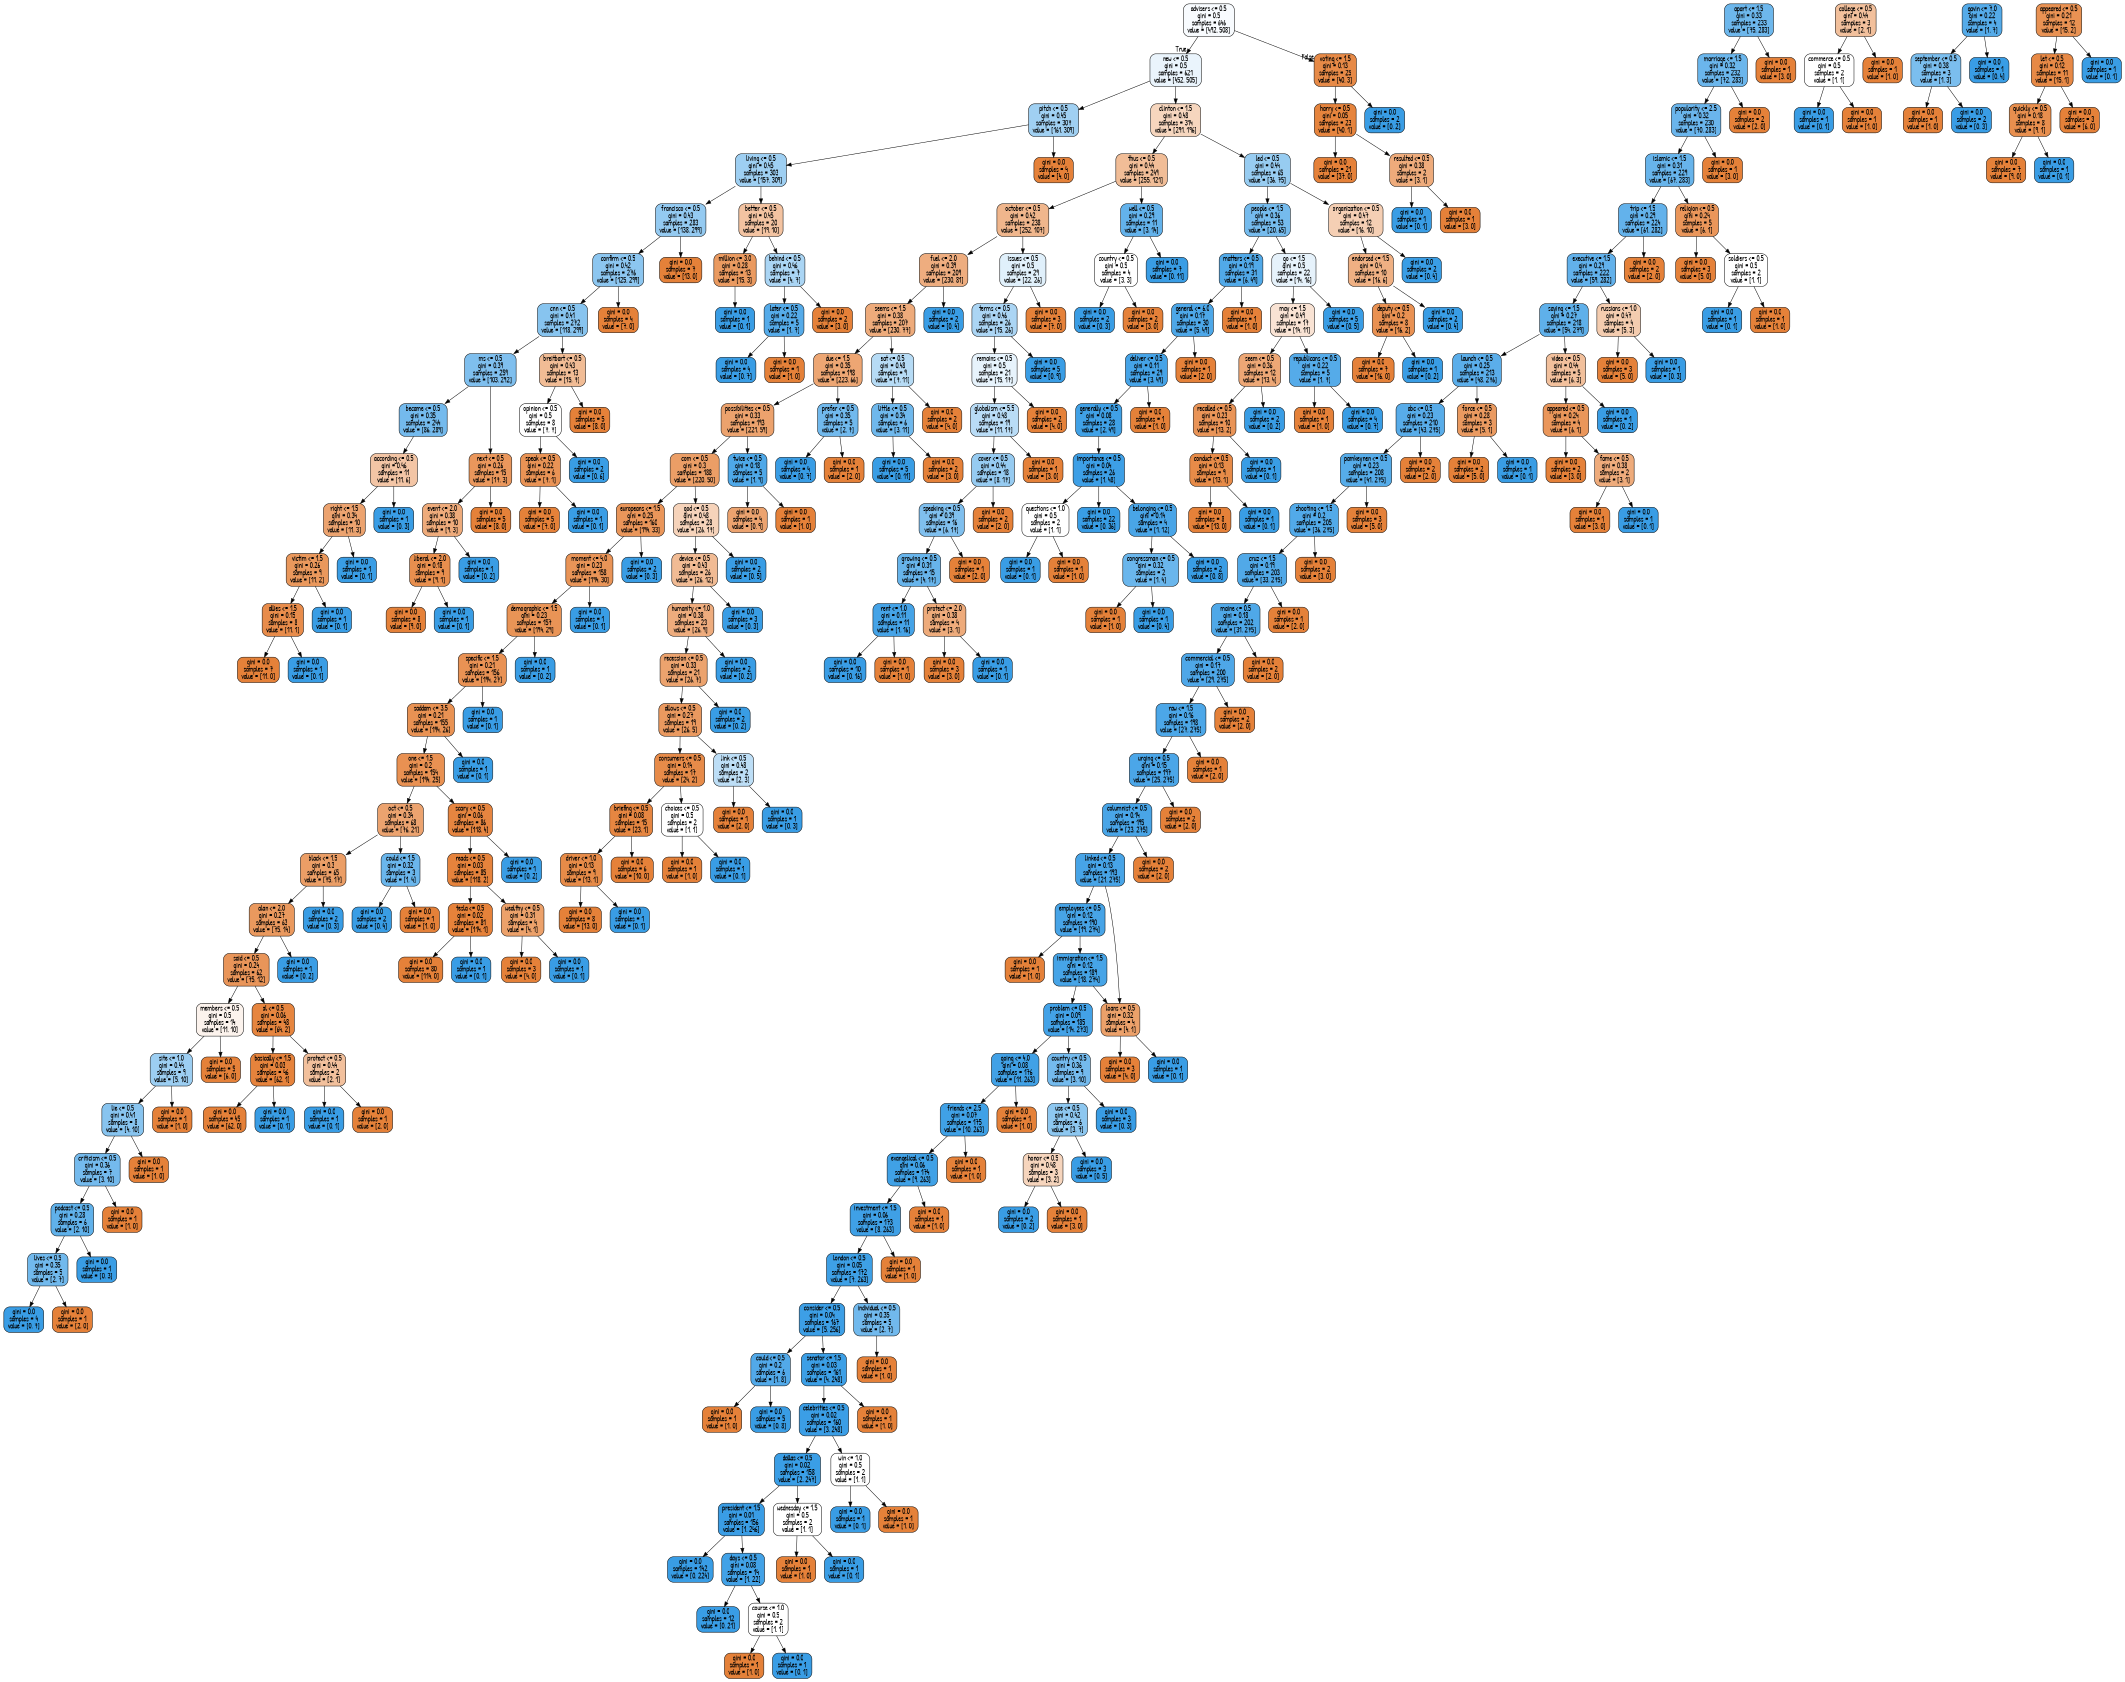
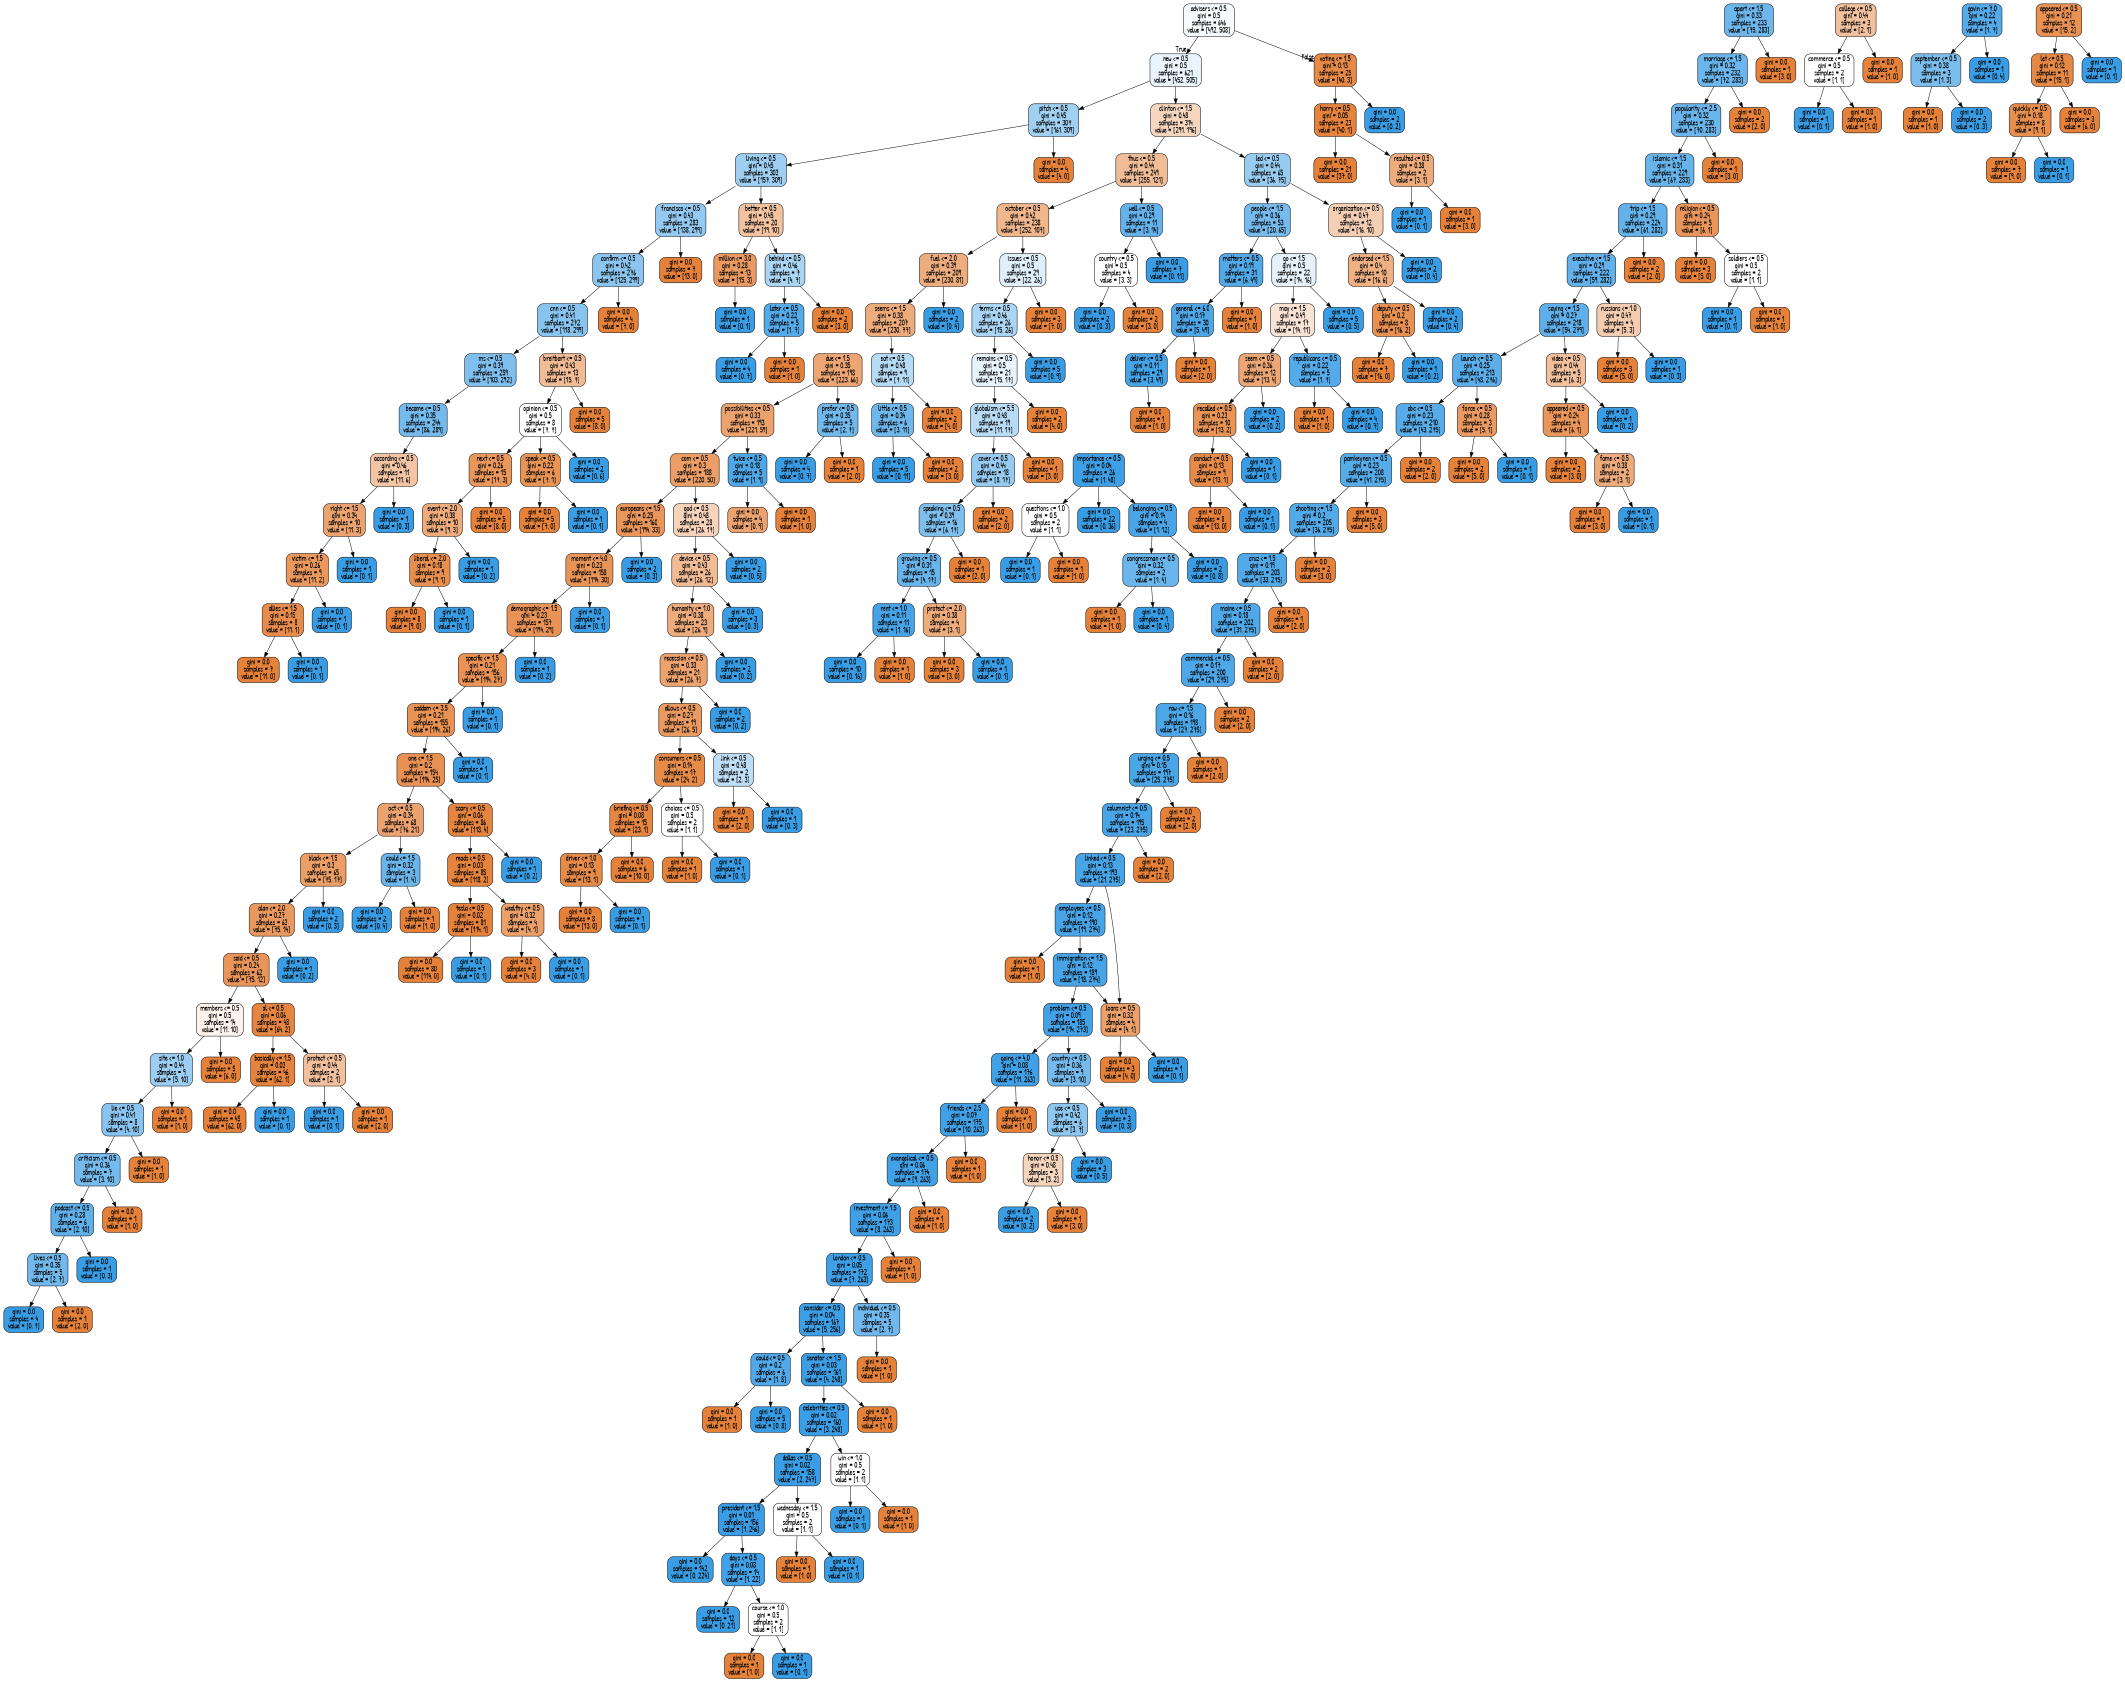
edge "seems <= 1.5 gini = 0.38 samples = 207 value = [230, 77]" -> "due <= 1.5 gini = 0.35 samples = 198 value = [223, 66]": removed
edge "ms <= 0.5 gini = 0.39 samples = 259 value = [103, 292]" -> "next <= 0.5 gini = 0.26 samples = 15 value = [17, 3]": now "opinion <= 0.5 gini = 0.5 samples = 8 value = [7, 7]" -> "next <= 0.5 gini = 0.26 samples = 15 value = [17, 3]"
node "generally <= 0.5 gini = 0.08 samples = 28 value = [2, 49]": removed
node "wealthy <= 0.5 gini = 0.31 samples = 4 value = [4, 1]": label "wealthy <= 0.5 gini = 0.31 samples = 4 value = [4, 1]" -> "wealthy <= 0.5 gini = 0.32 samples = 4 value = [4, 1]"
